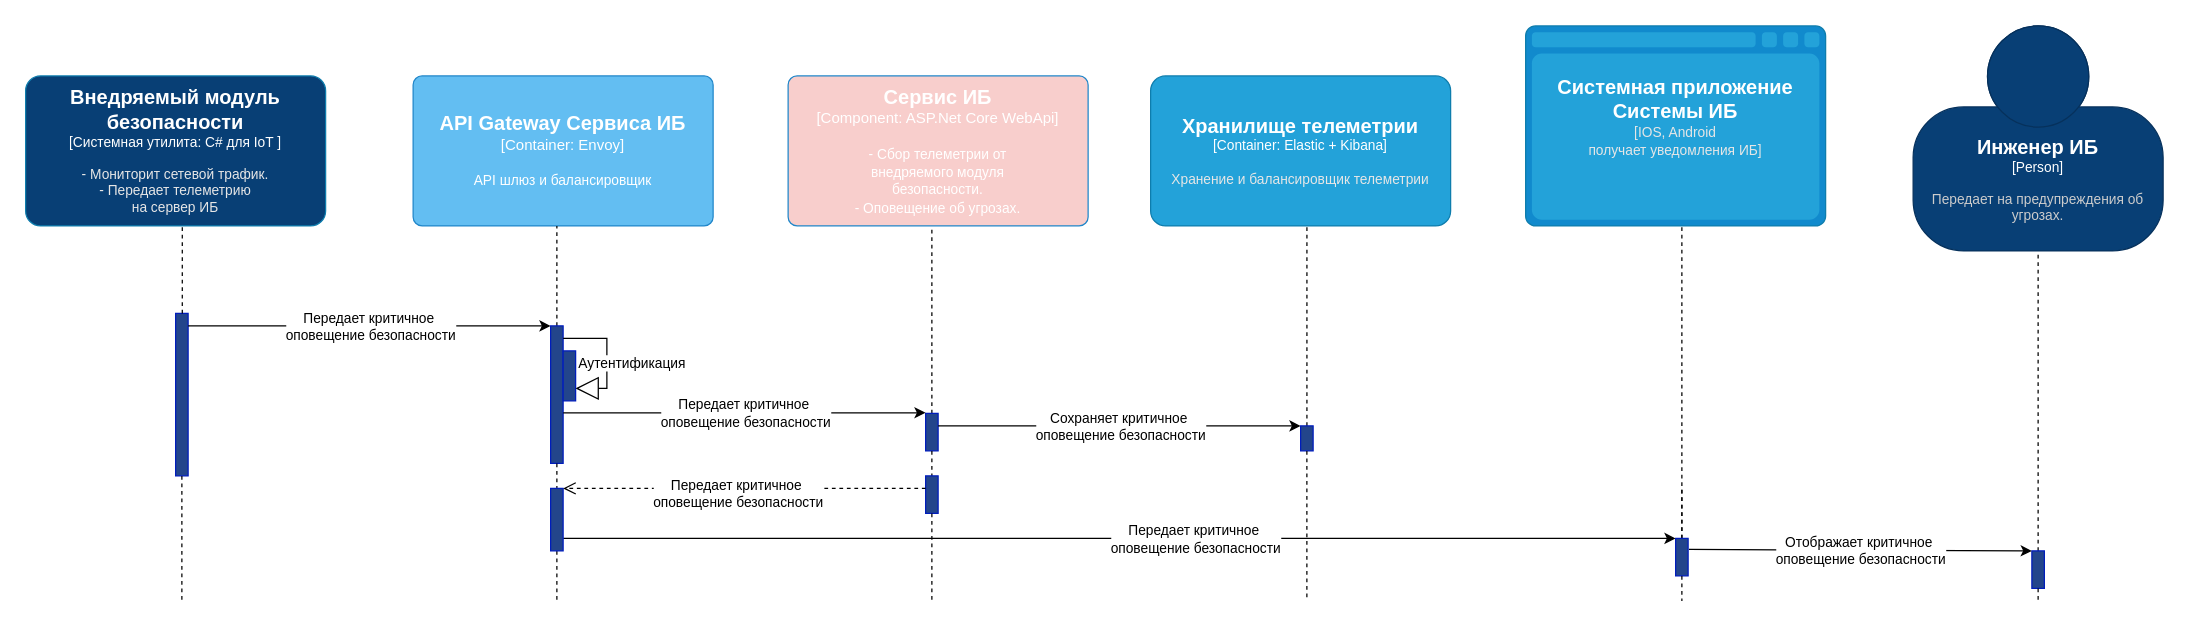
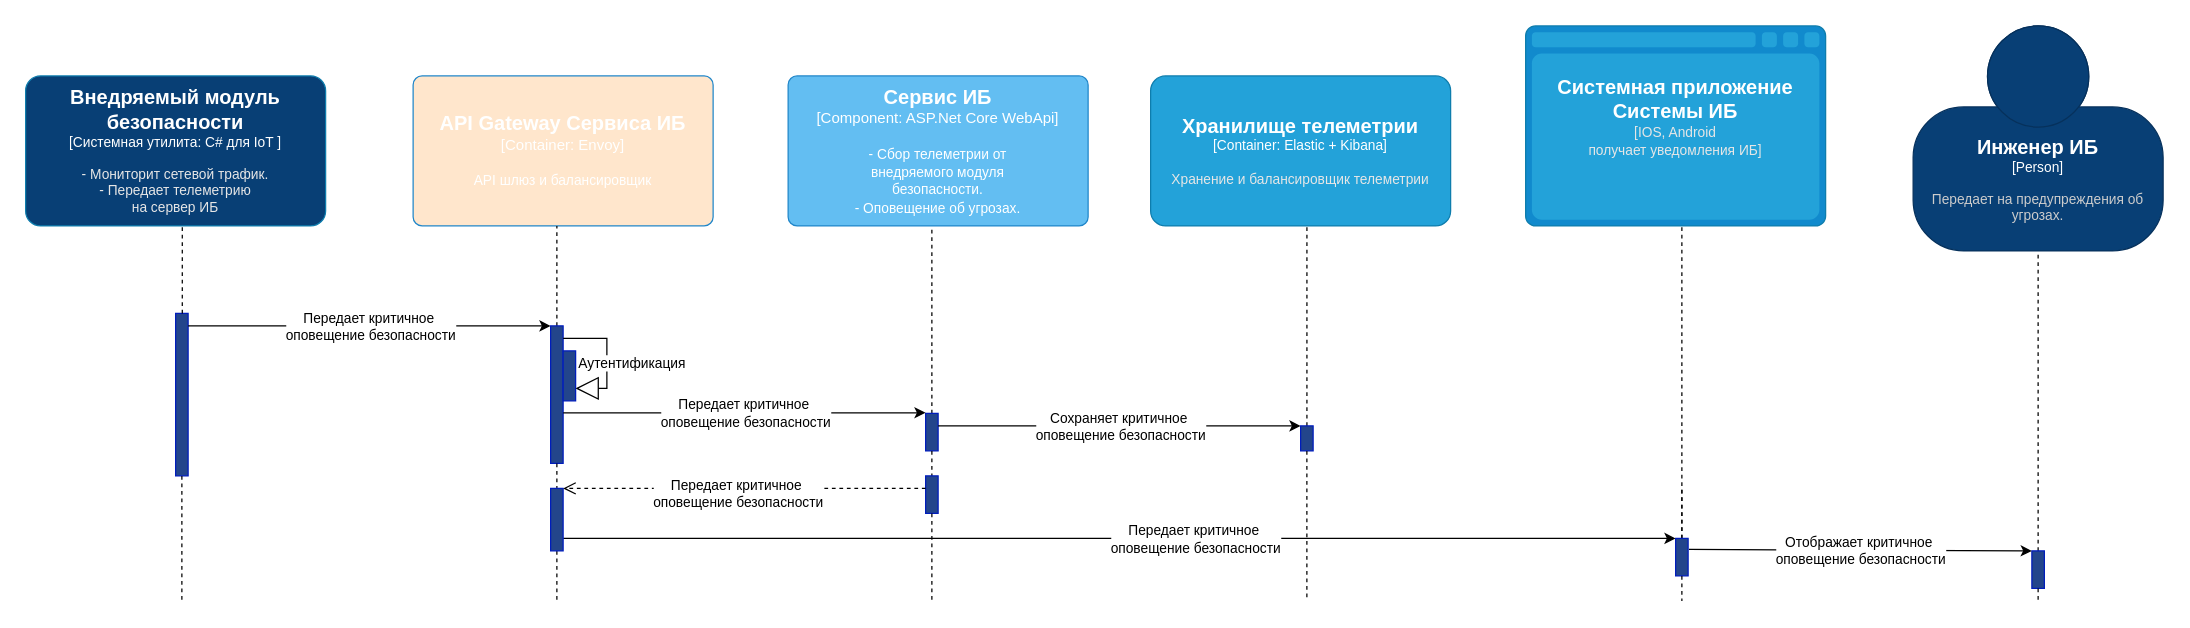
node "API Gateway Cервиса ИБ [Container: Envoy] API шлюз и балансировщик": fillcolor #63bef2 -> #ffe6cc
node "Сервис ИБ [Component: ASP.Net Core WebApi] - Cбор телеметрии от внедряемого модуля безопасности. - Оповещение об угрозах.": fillcolor #f8cecc -> #63bef2
